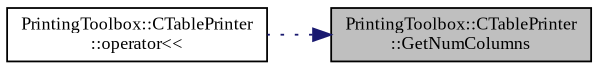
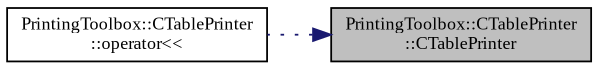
node "PrintingToolbox::CTablePrinter ::GetNumColumns": label "PrintingToolbox::CTablePrinter ::GetNumColumns" -> "PrintingToolbox::CTablePrinter ::CTablePrinter"
